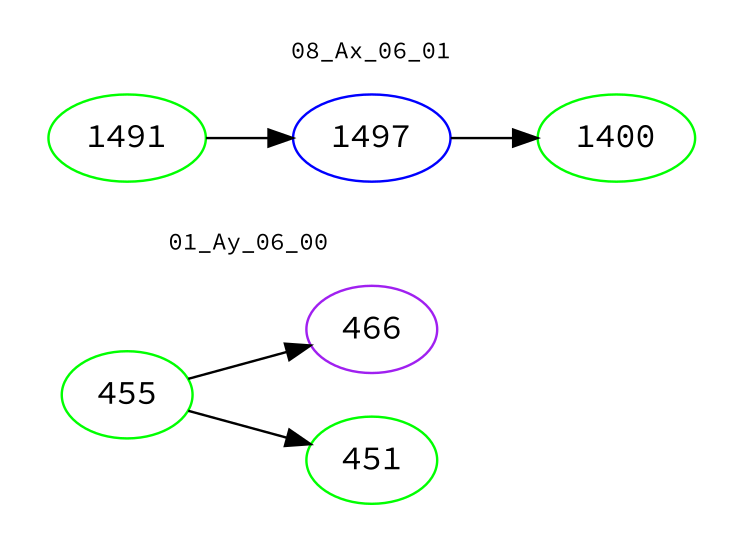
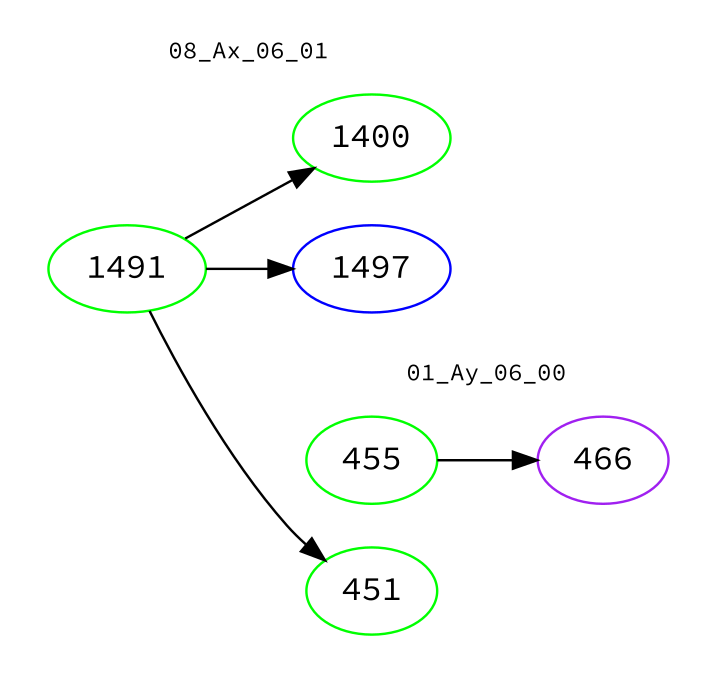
edge "1497" -> "1400": now "1491" -> "1400"
edge "455" -> "451": now "1491" -> "451"
